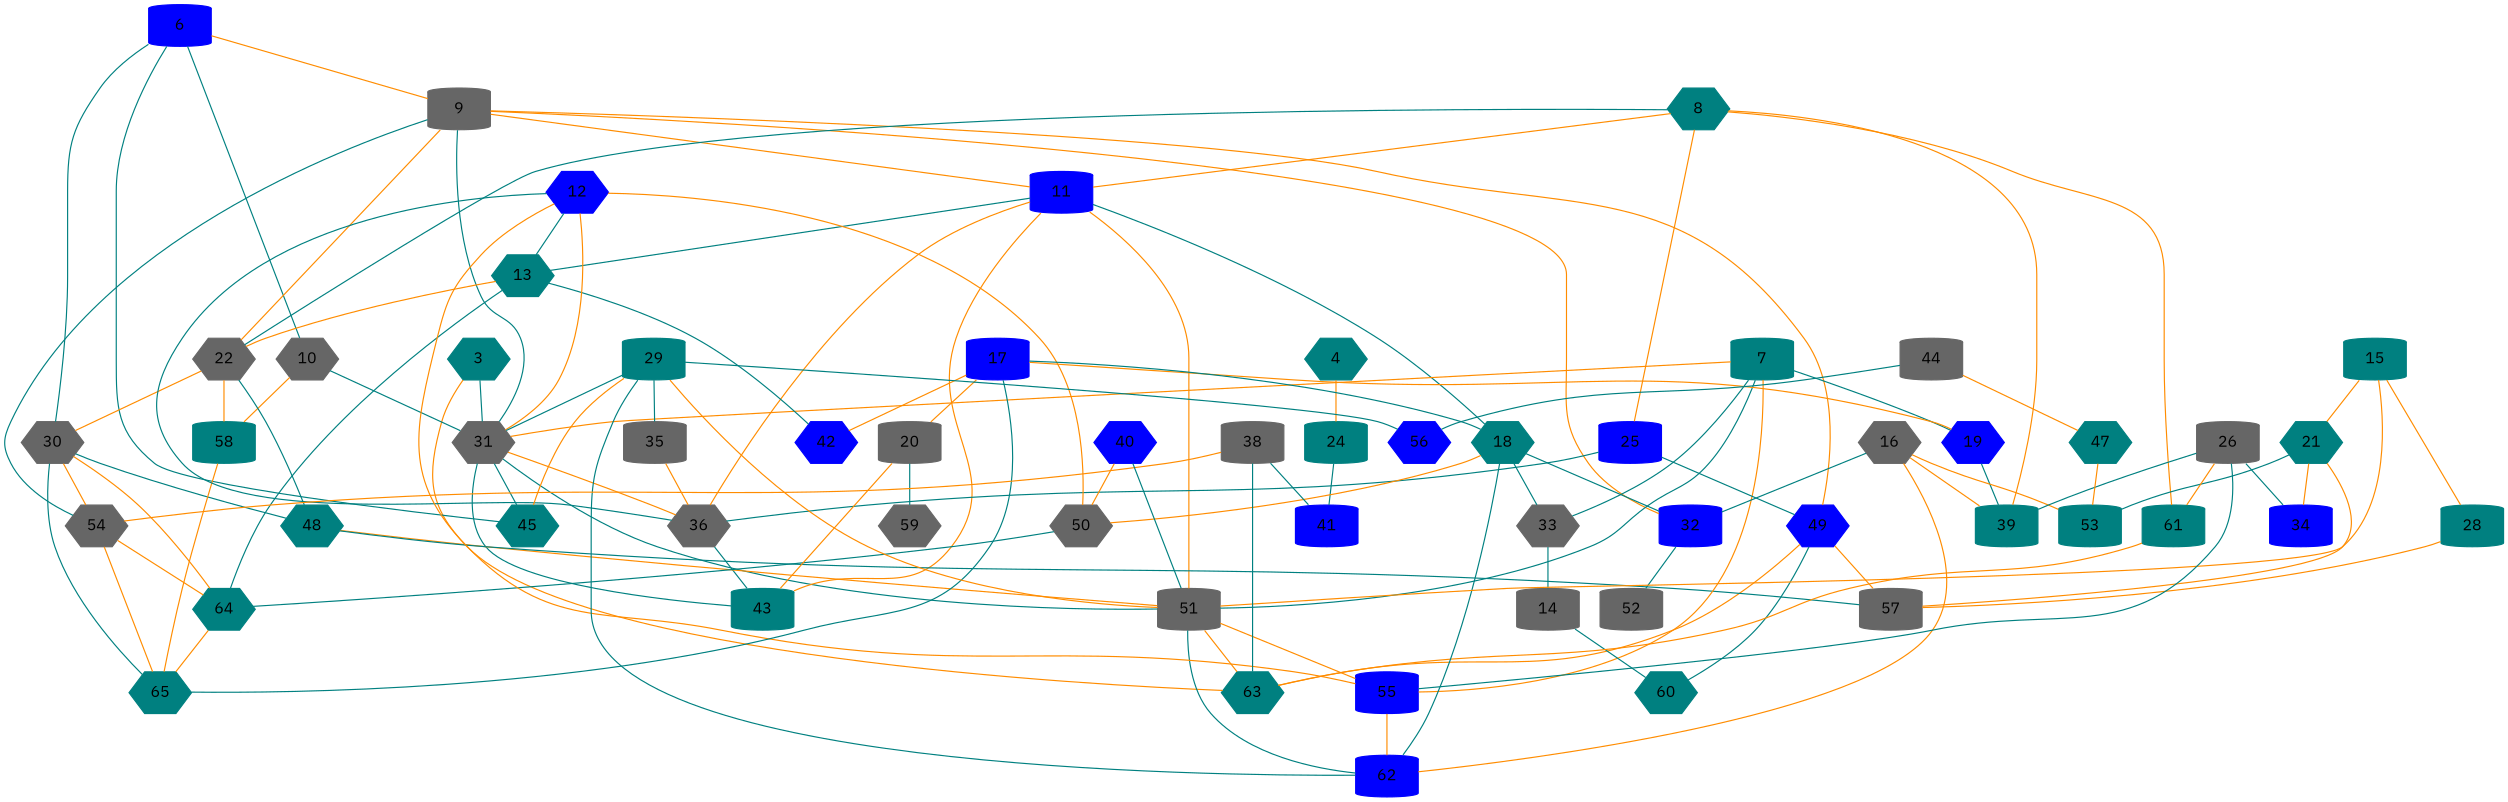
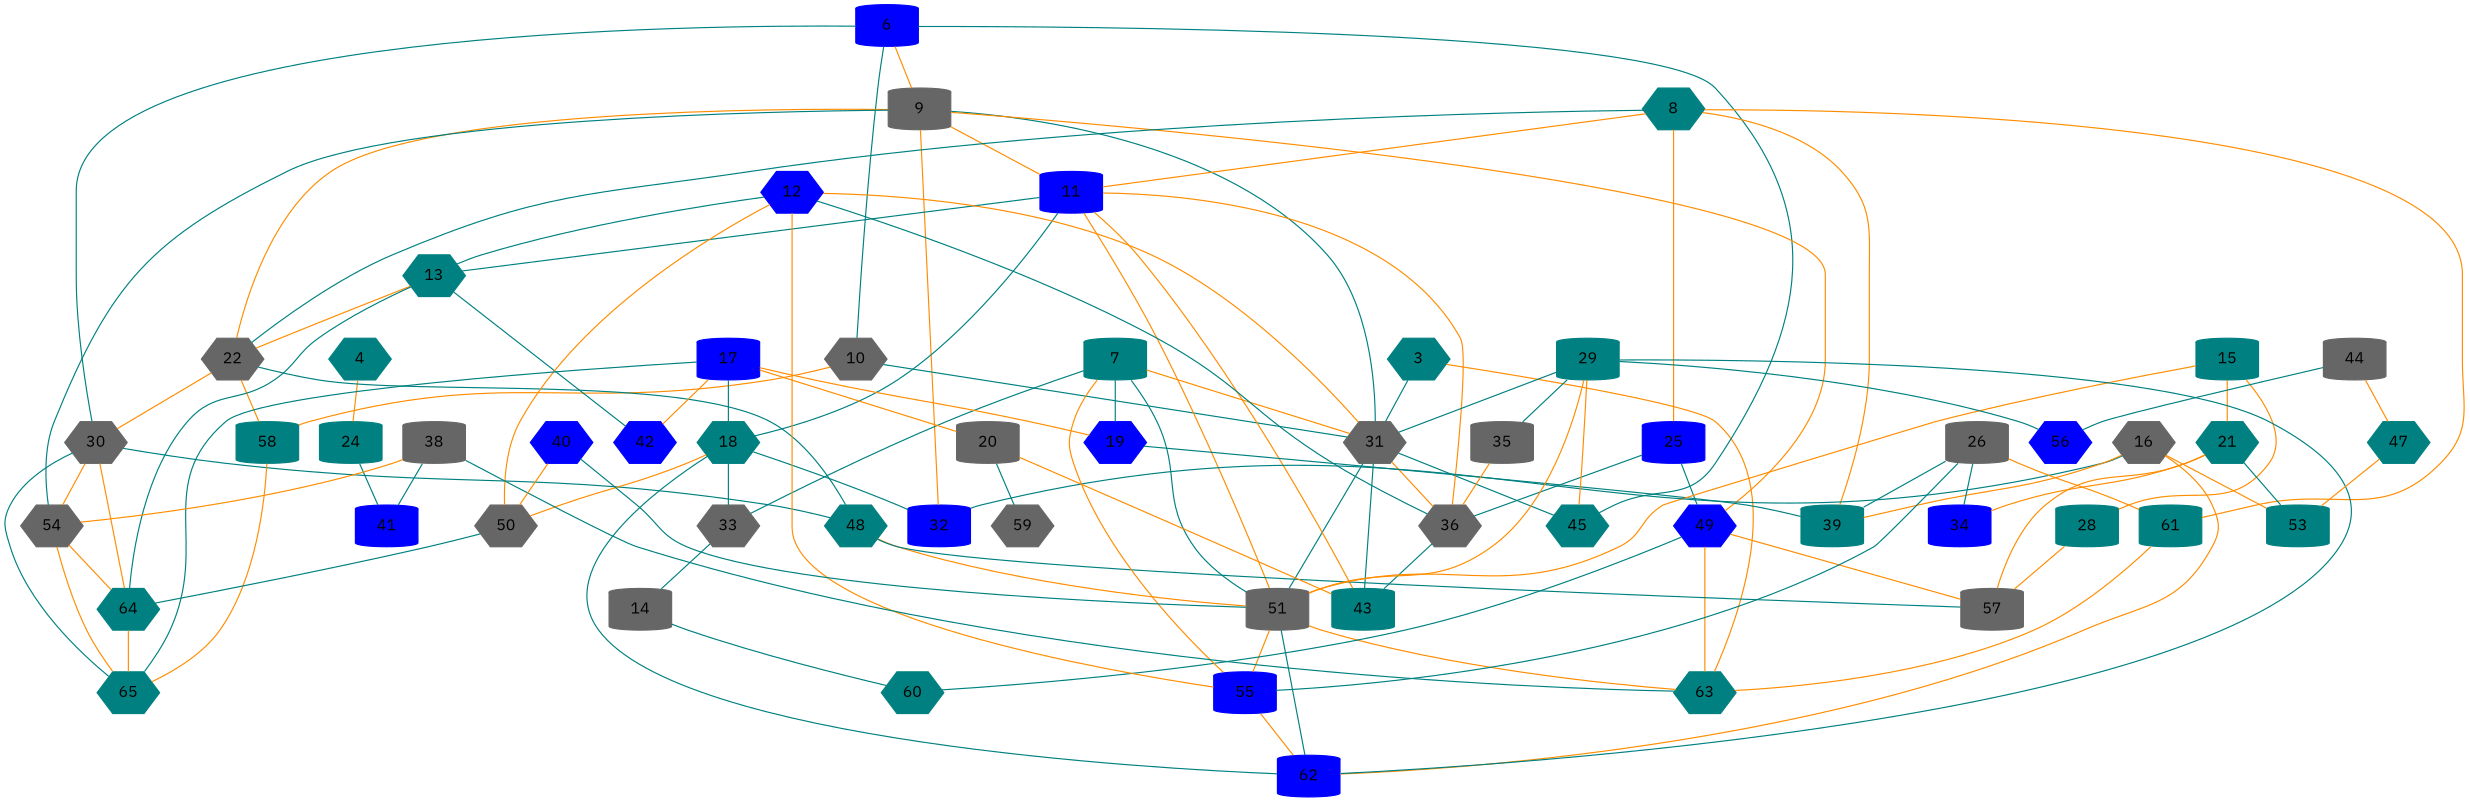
node "52": removed
